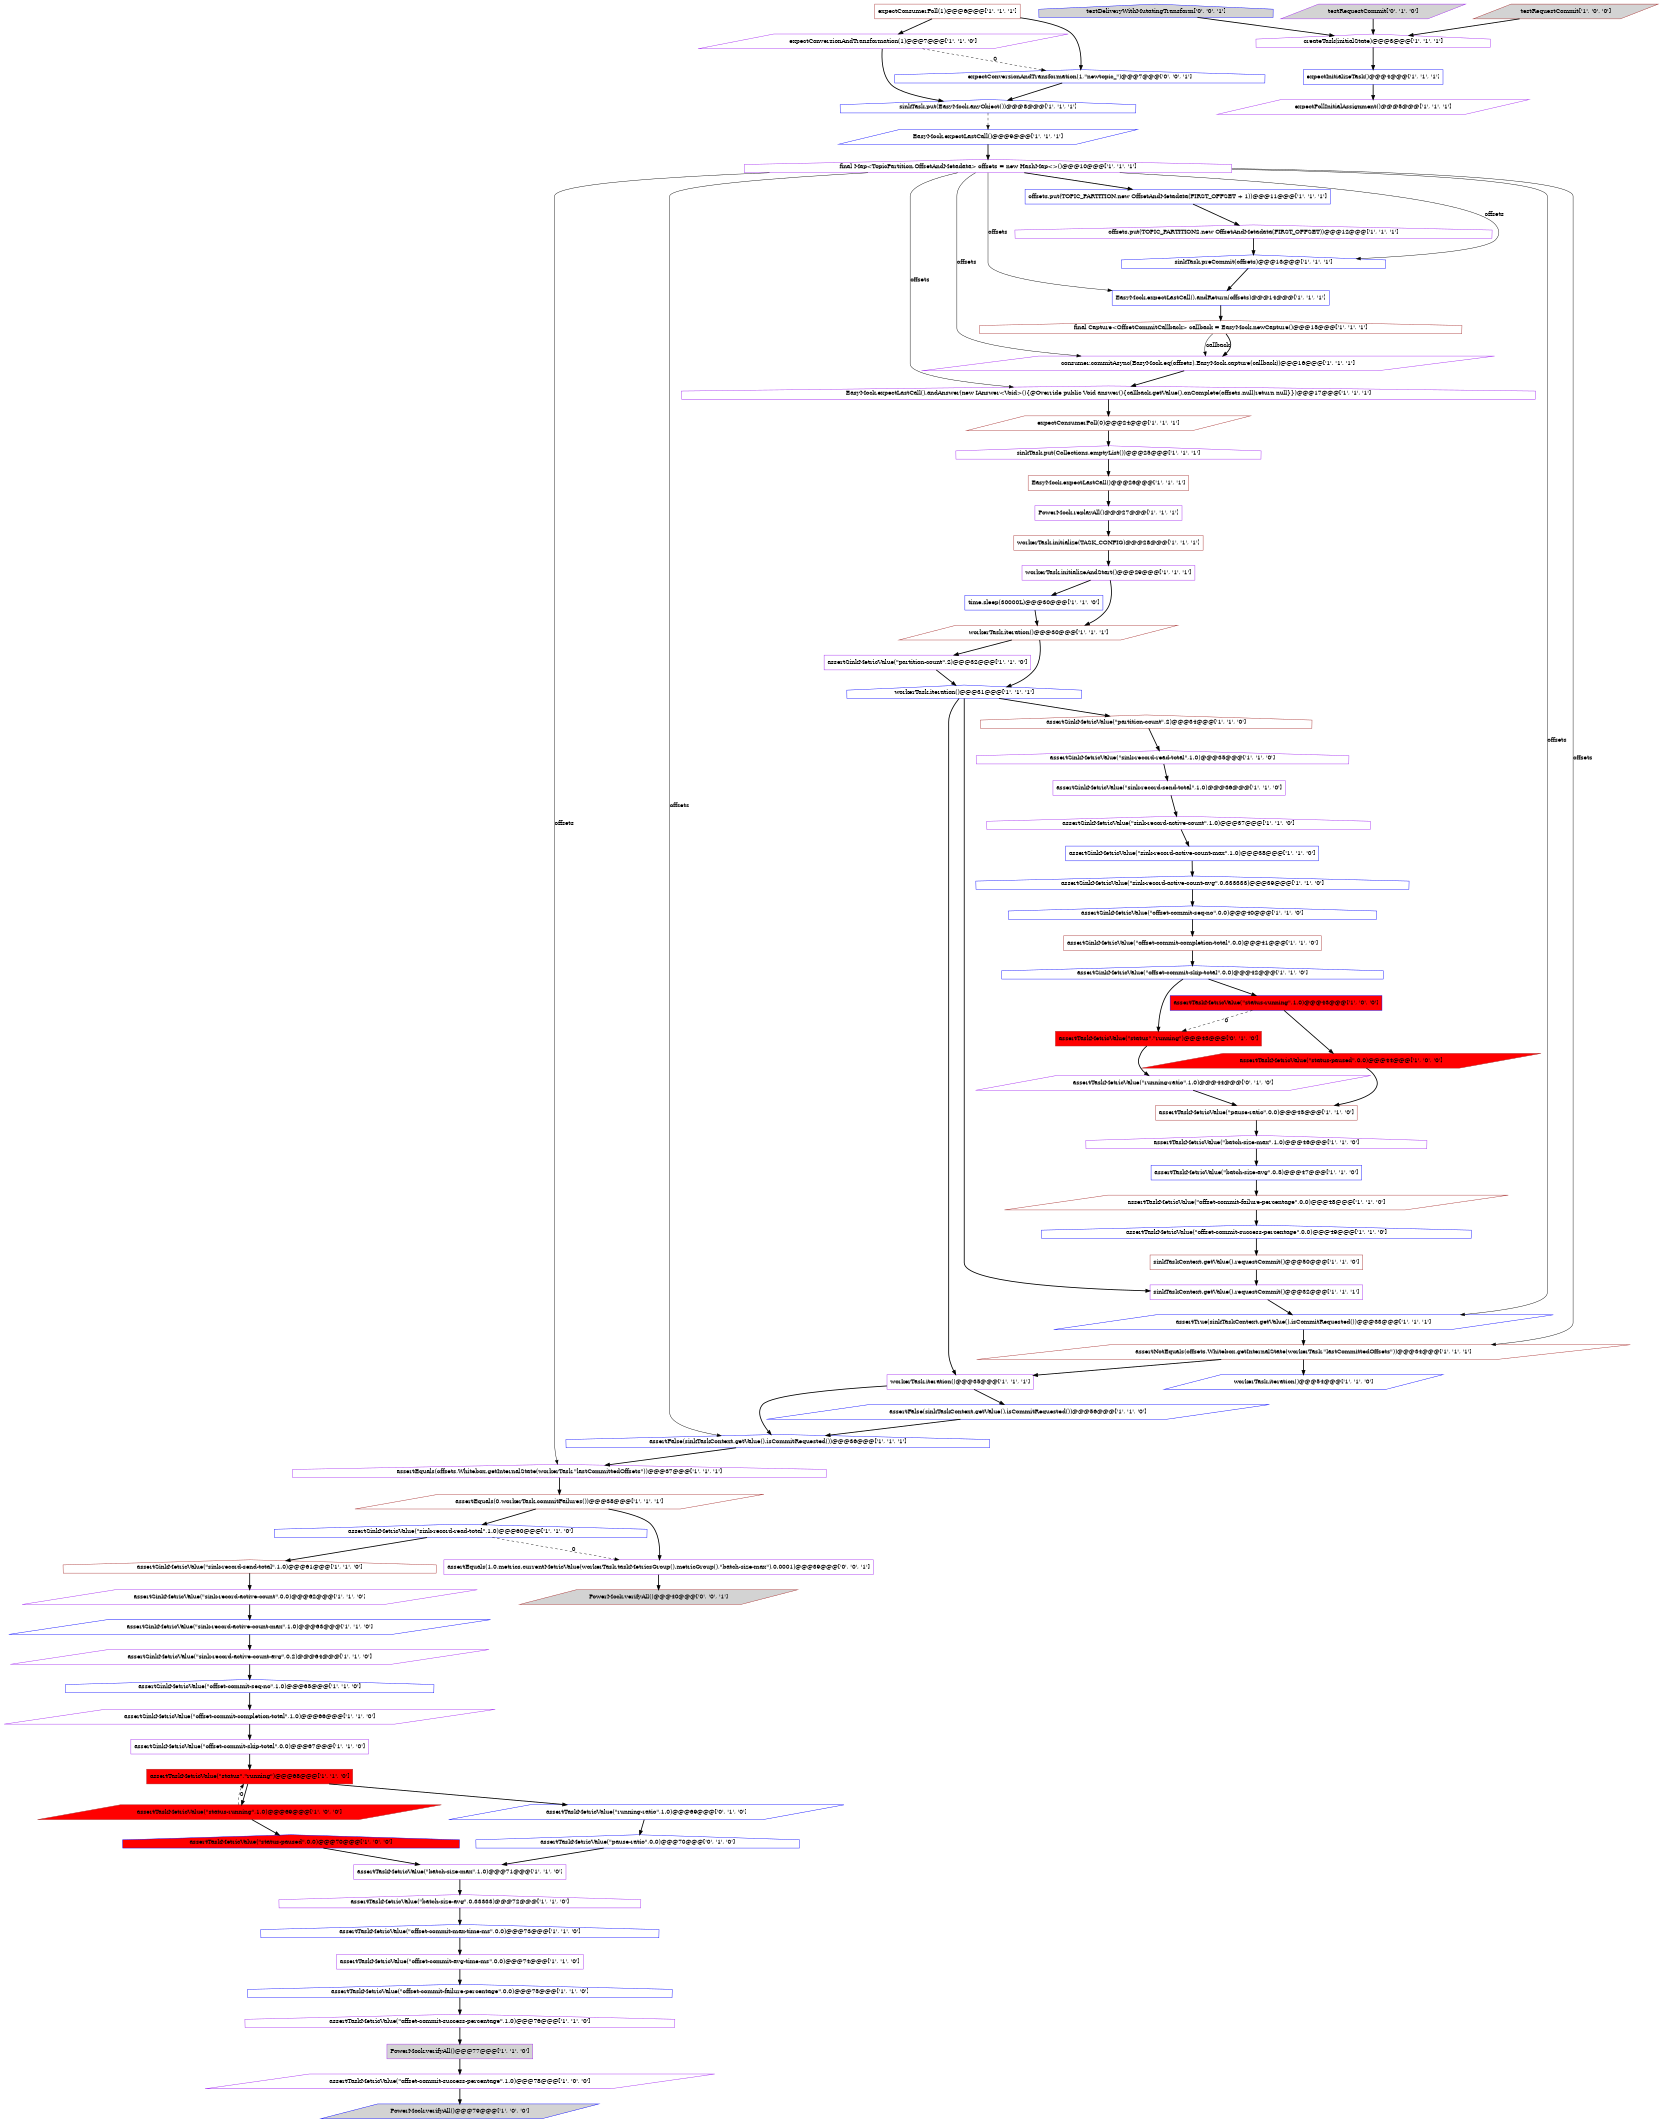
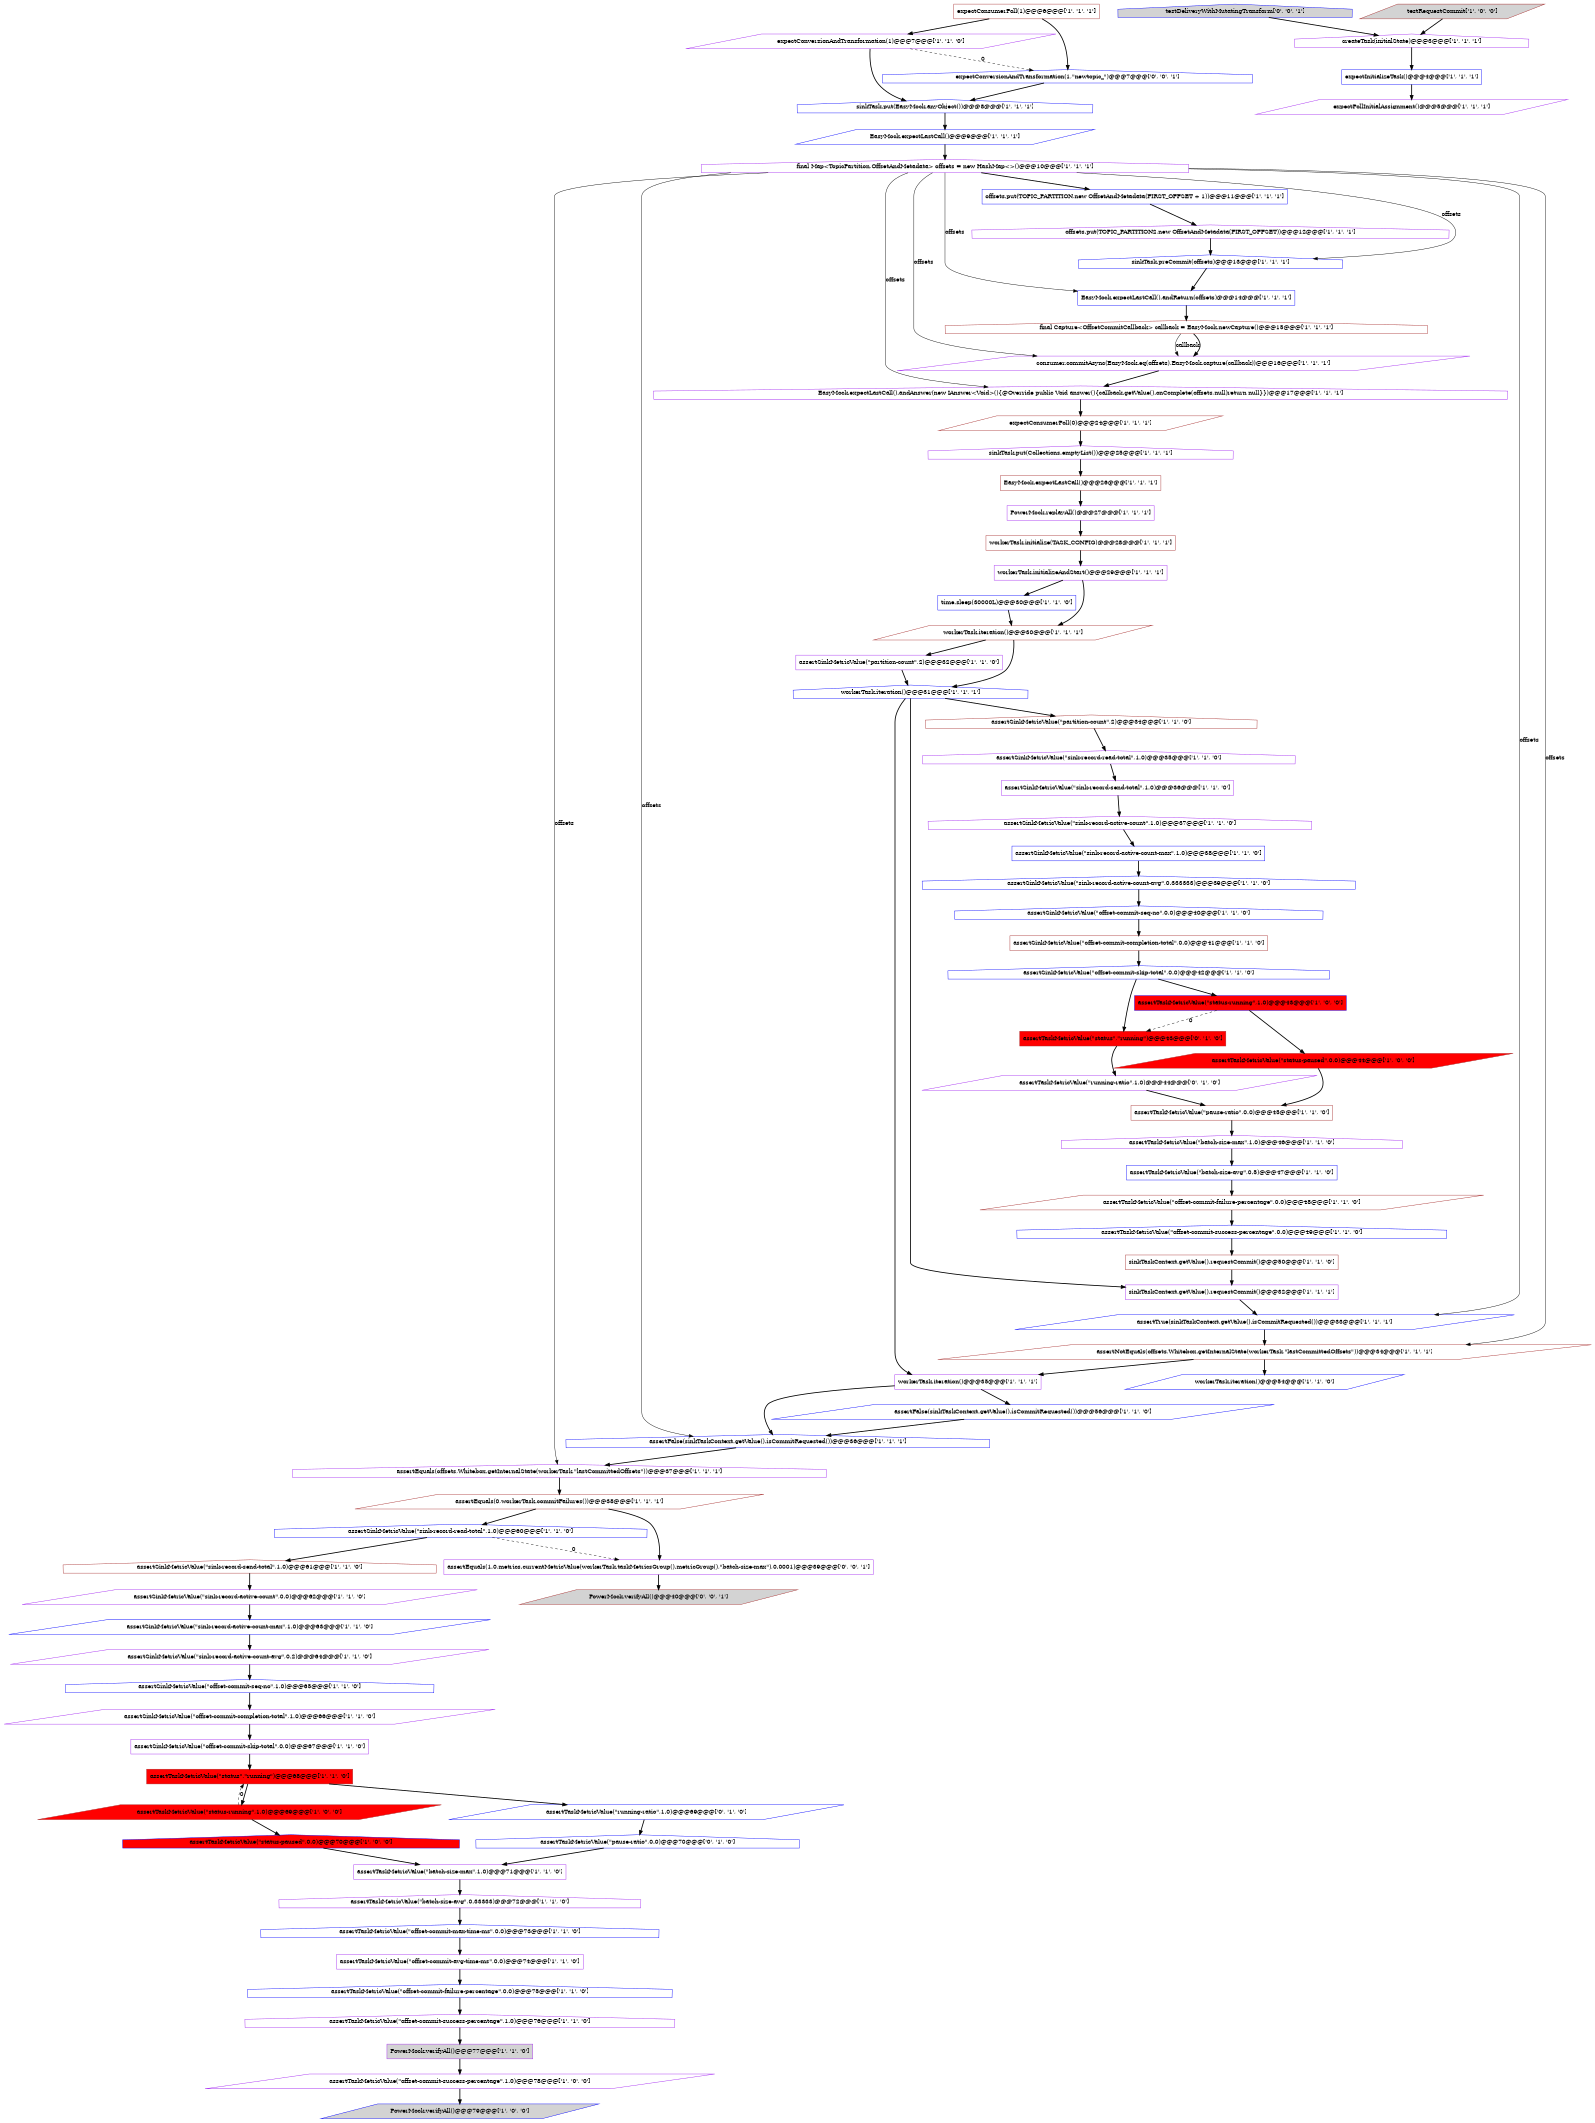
node "testRequestCommit['0', '1', '0']": removed
edge "sinkTask.put(EasyMock.anyObject())@@@8@@@['1', '1', '1']" -> "EasyMock.expectLastCall()@@@9@@@['1', '1', '1']": style dashed -> bold
